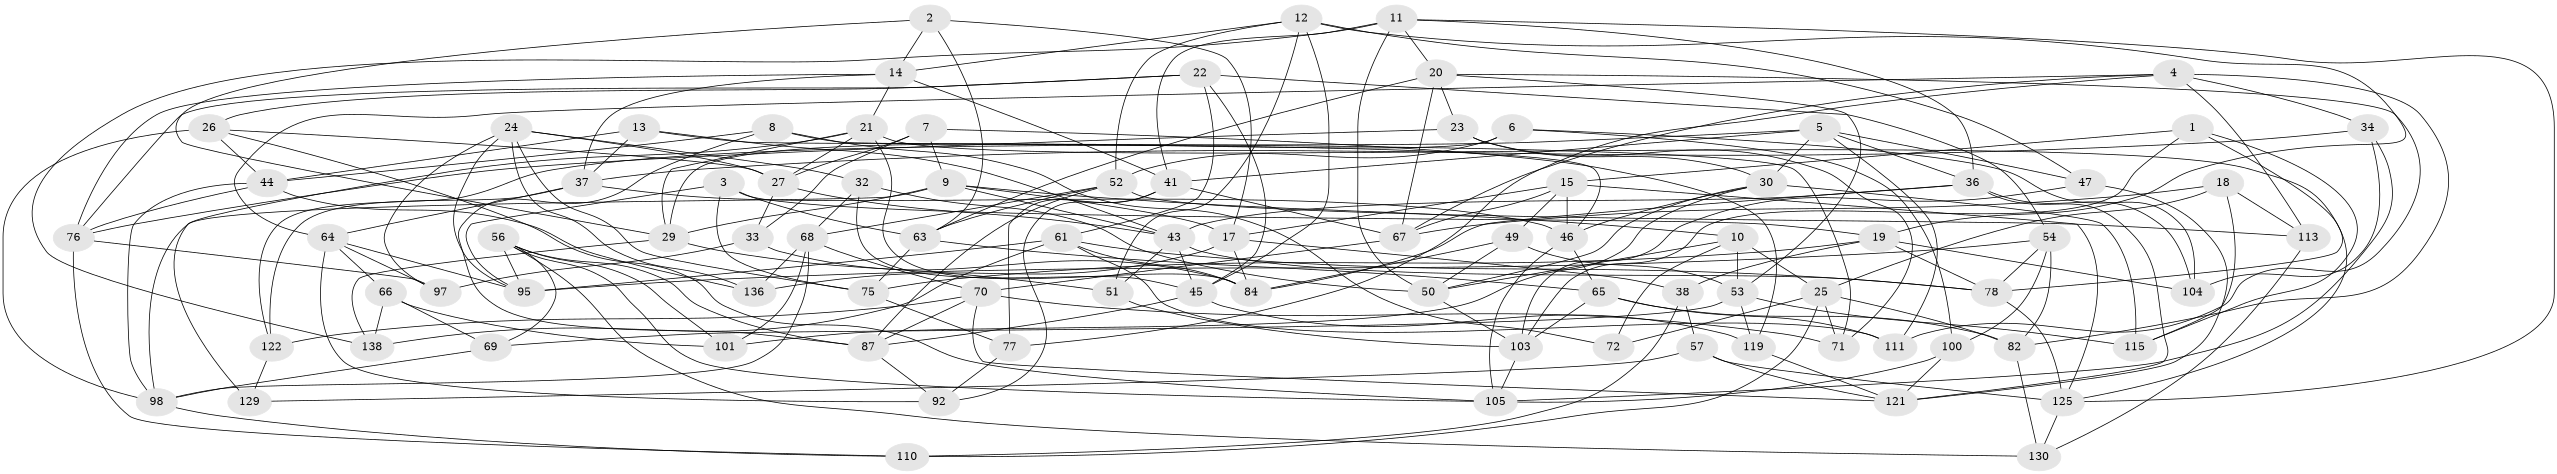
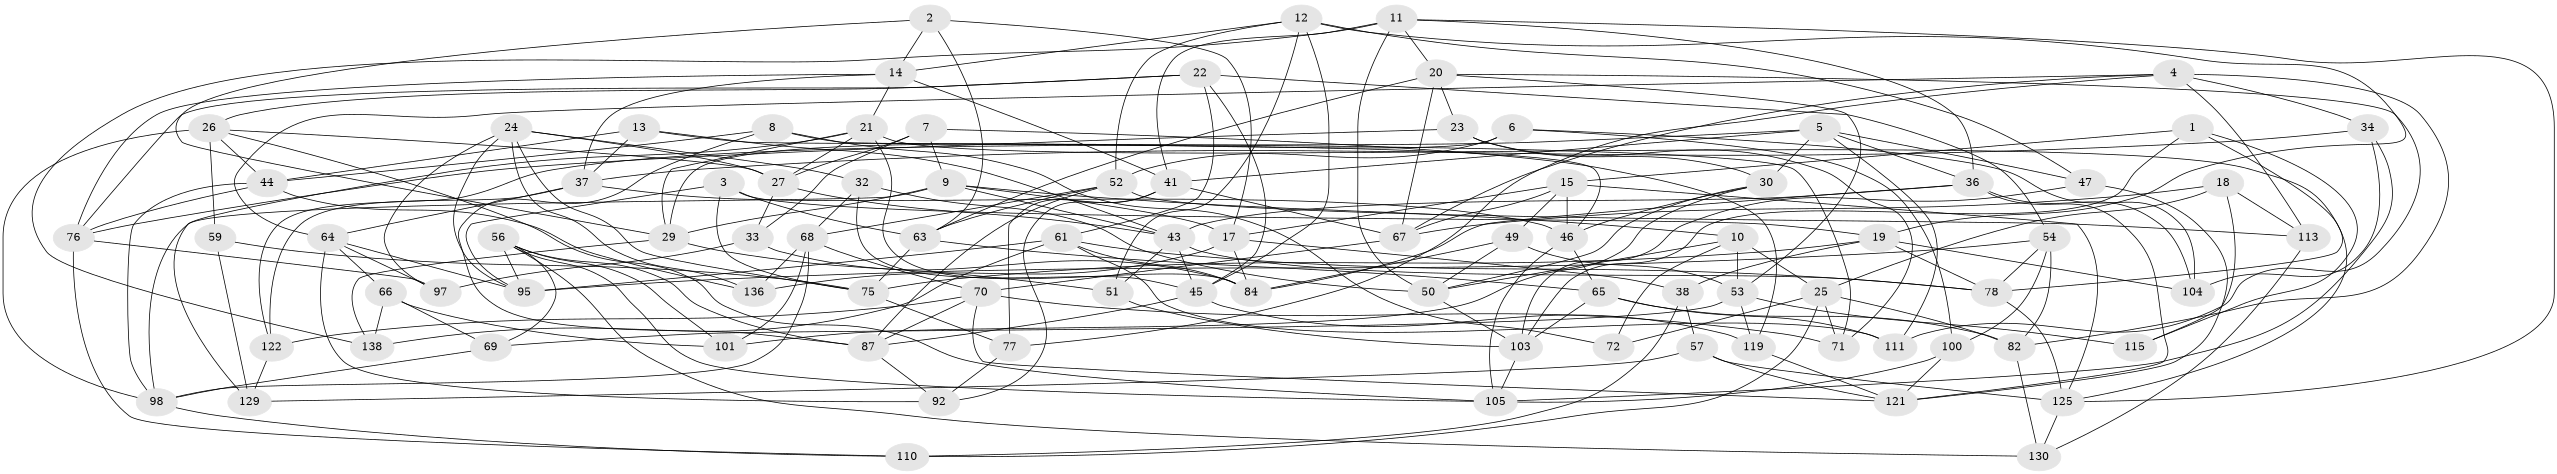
edge "30" -- "115": removed
node "59": added
